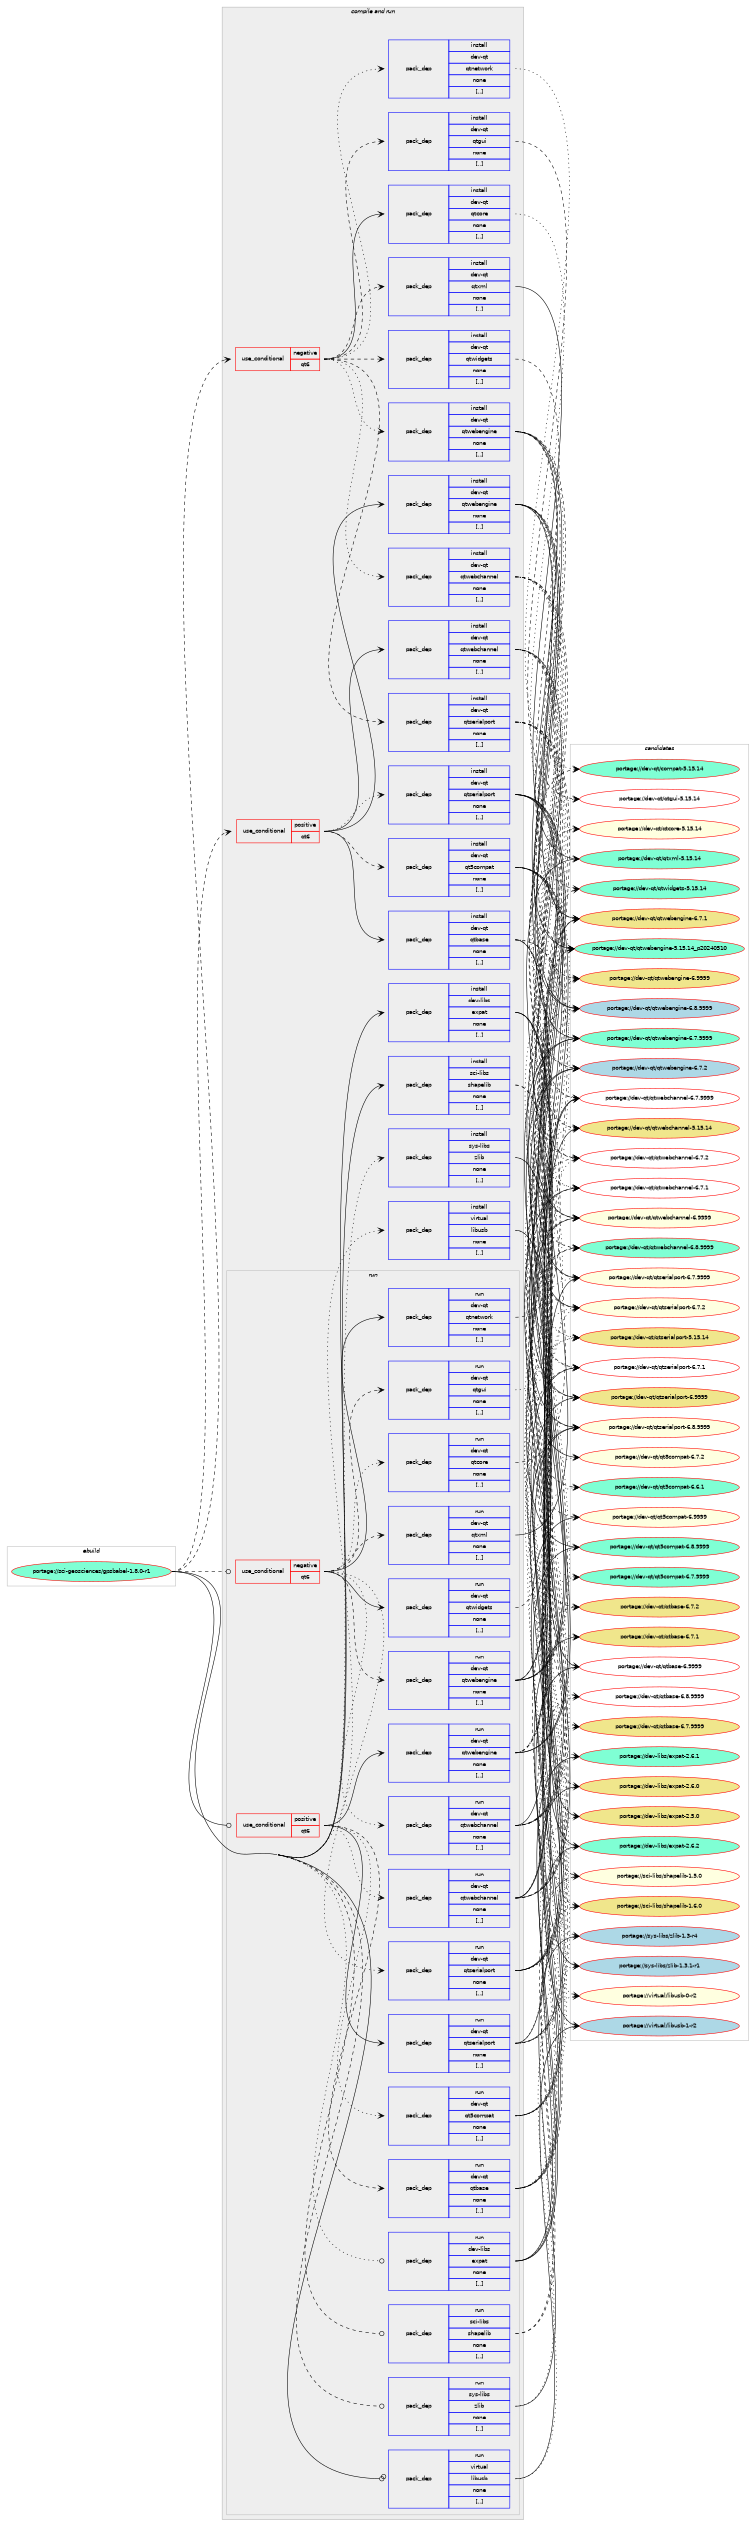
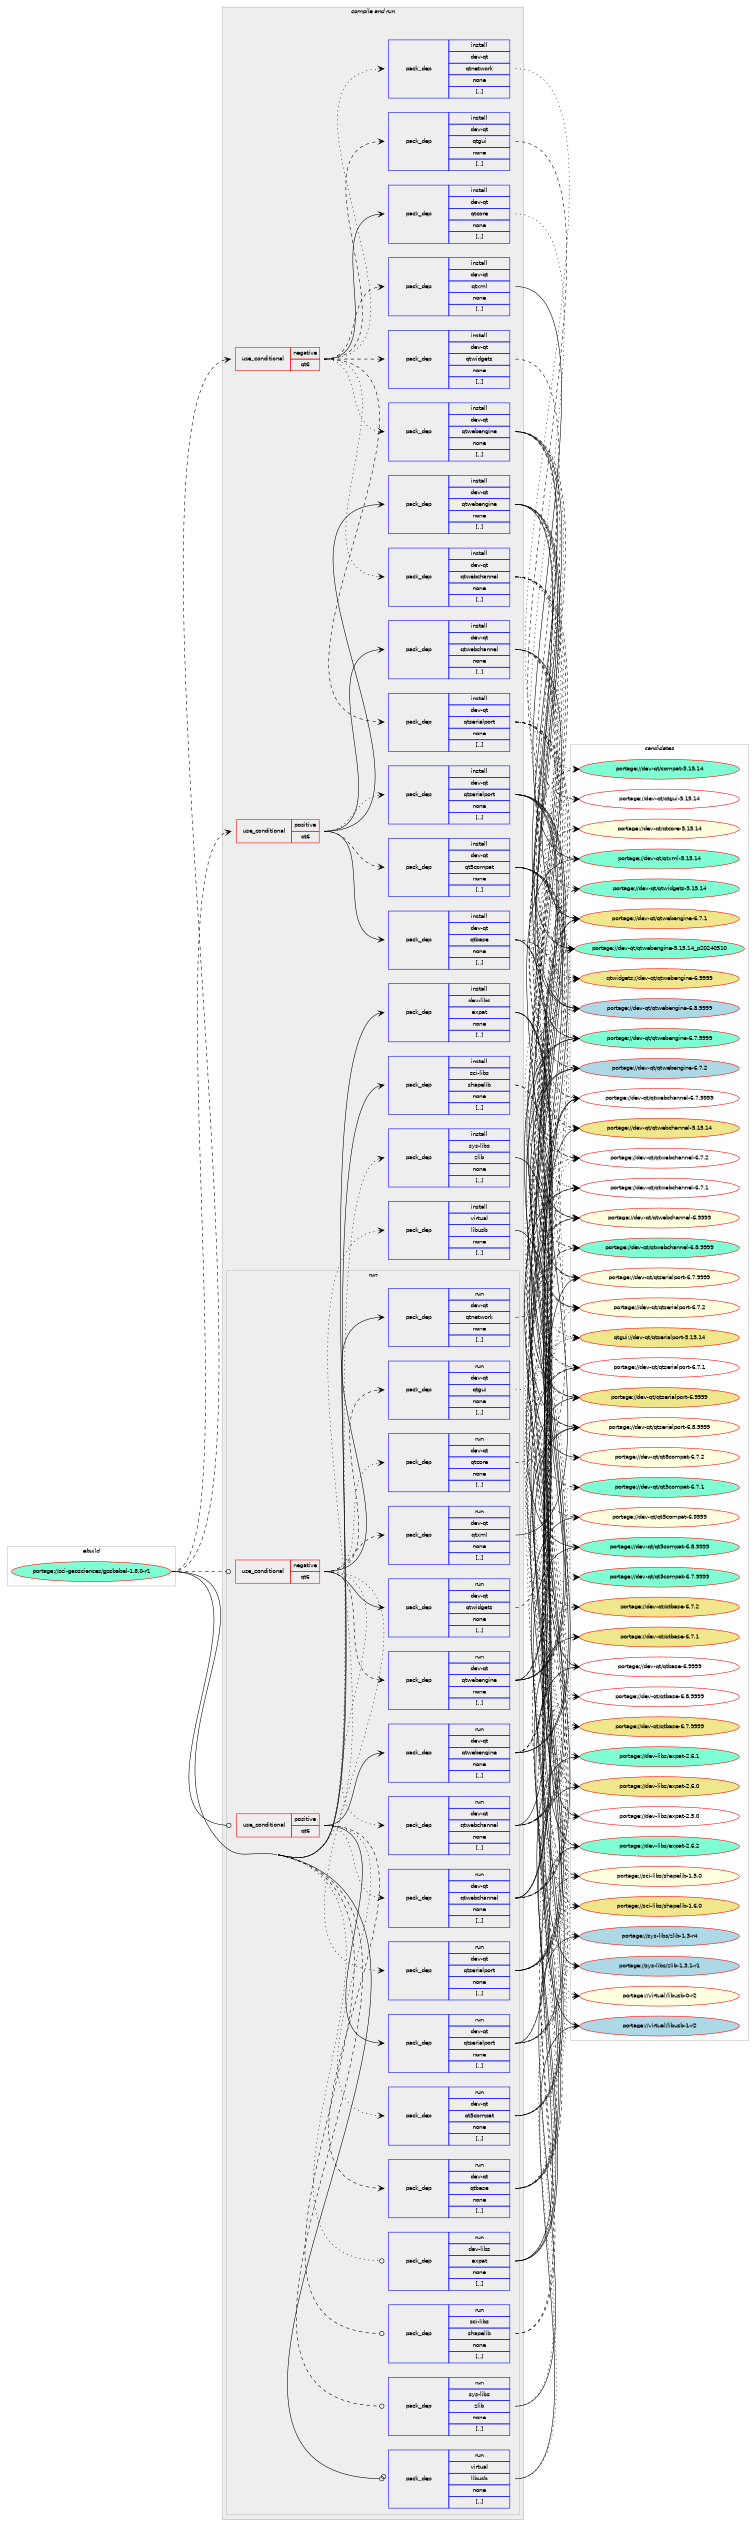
node "portage://dev-qt/qtwebengine-6.9999": label "portage://dev-qt/qtwebengine-6.9999" -> "qtwidgets://dev-qt/qtwebengine-6.9999"
node "portage://dev-qt/qtserialport-5.15.14": label "portage://dev-qt/qtserialport-5.15.14" -> "qtgui://dev-qt/qtserialport-5.15.14"
node "portage://dev-qt/qt5compat-6.6.1": label "portage://dev-qt/qt5compat-6.6.1" -> "portage://dev-qt/qt5compat-6.7.1"
node "portage://dev-libs/expat-2.5.0": fillcolor khaki -> white
